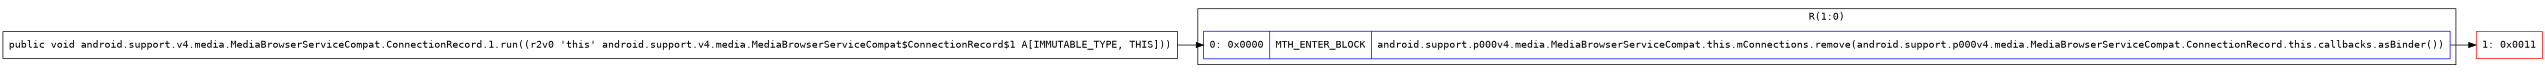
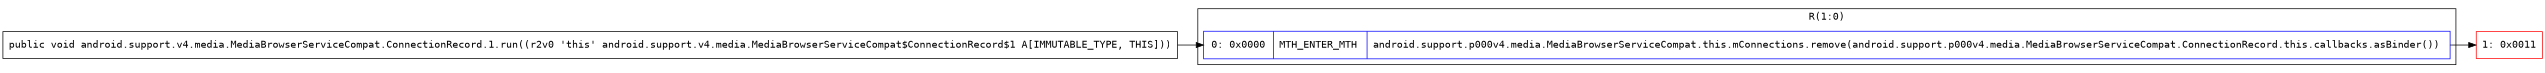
node "0: 0x0000": text "MTH_ENTER_BLOCK" -> "MTH_ENTER_MTH"
